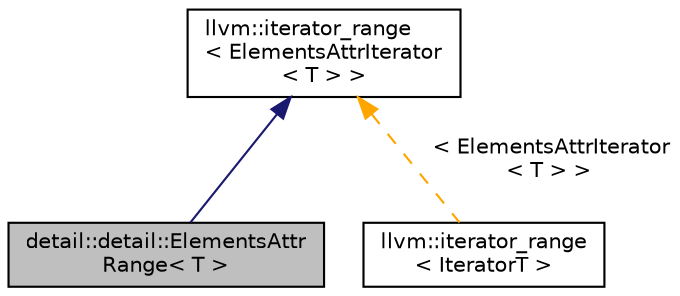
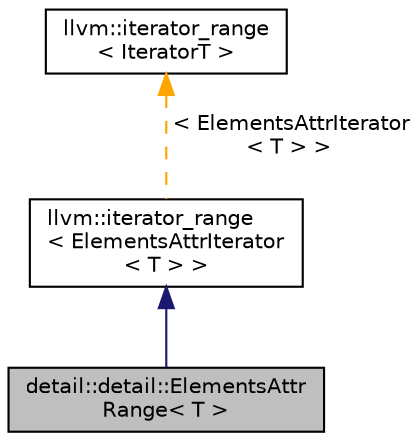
edge "llvm::iterator_range < IteratorT >" -> "llvm::iterator_range < ElementsAttrIterator < T > >": reversed
